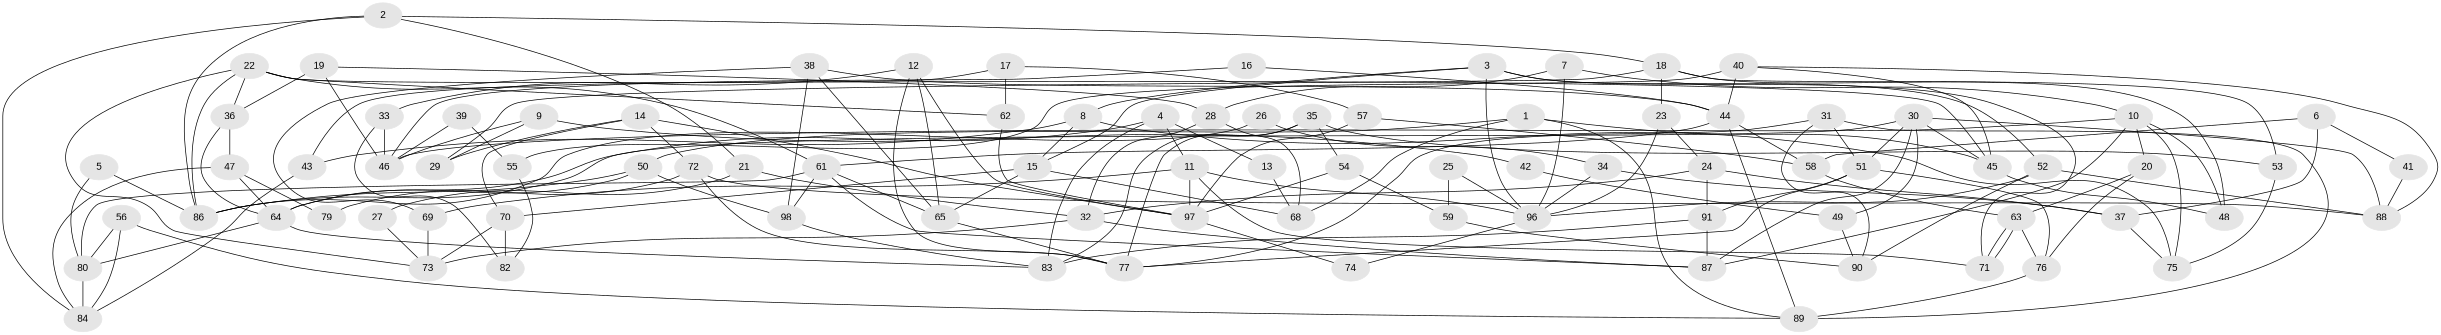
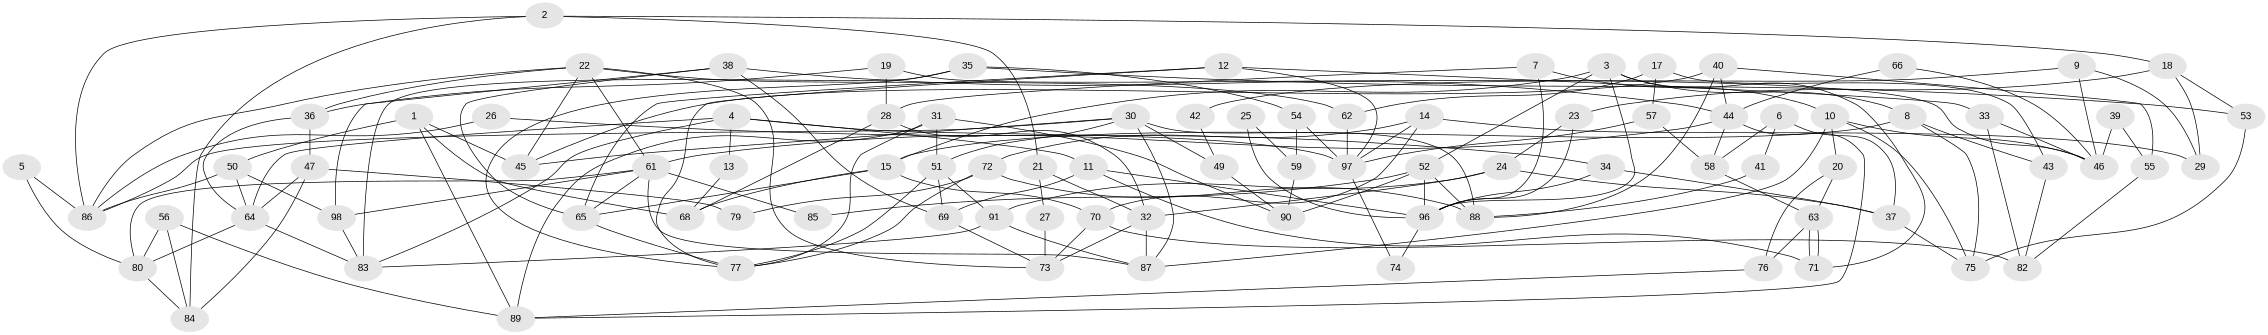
node "16": label "16" -> "66"
edge "51" -- "76": now "51" -- "69"
edge "11" -- "97": now "4" -- "97"
node "85": added
node "48": removed
edge "43" -- "84": now "43" -- "82"
